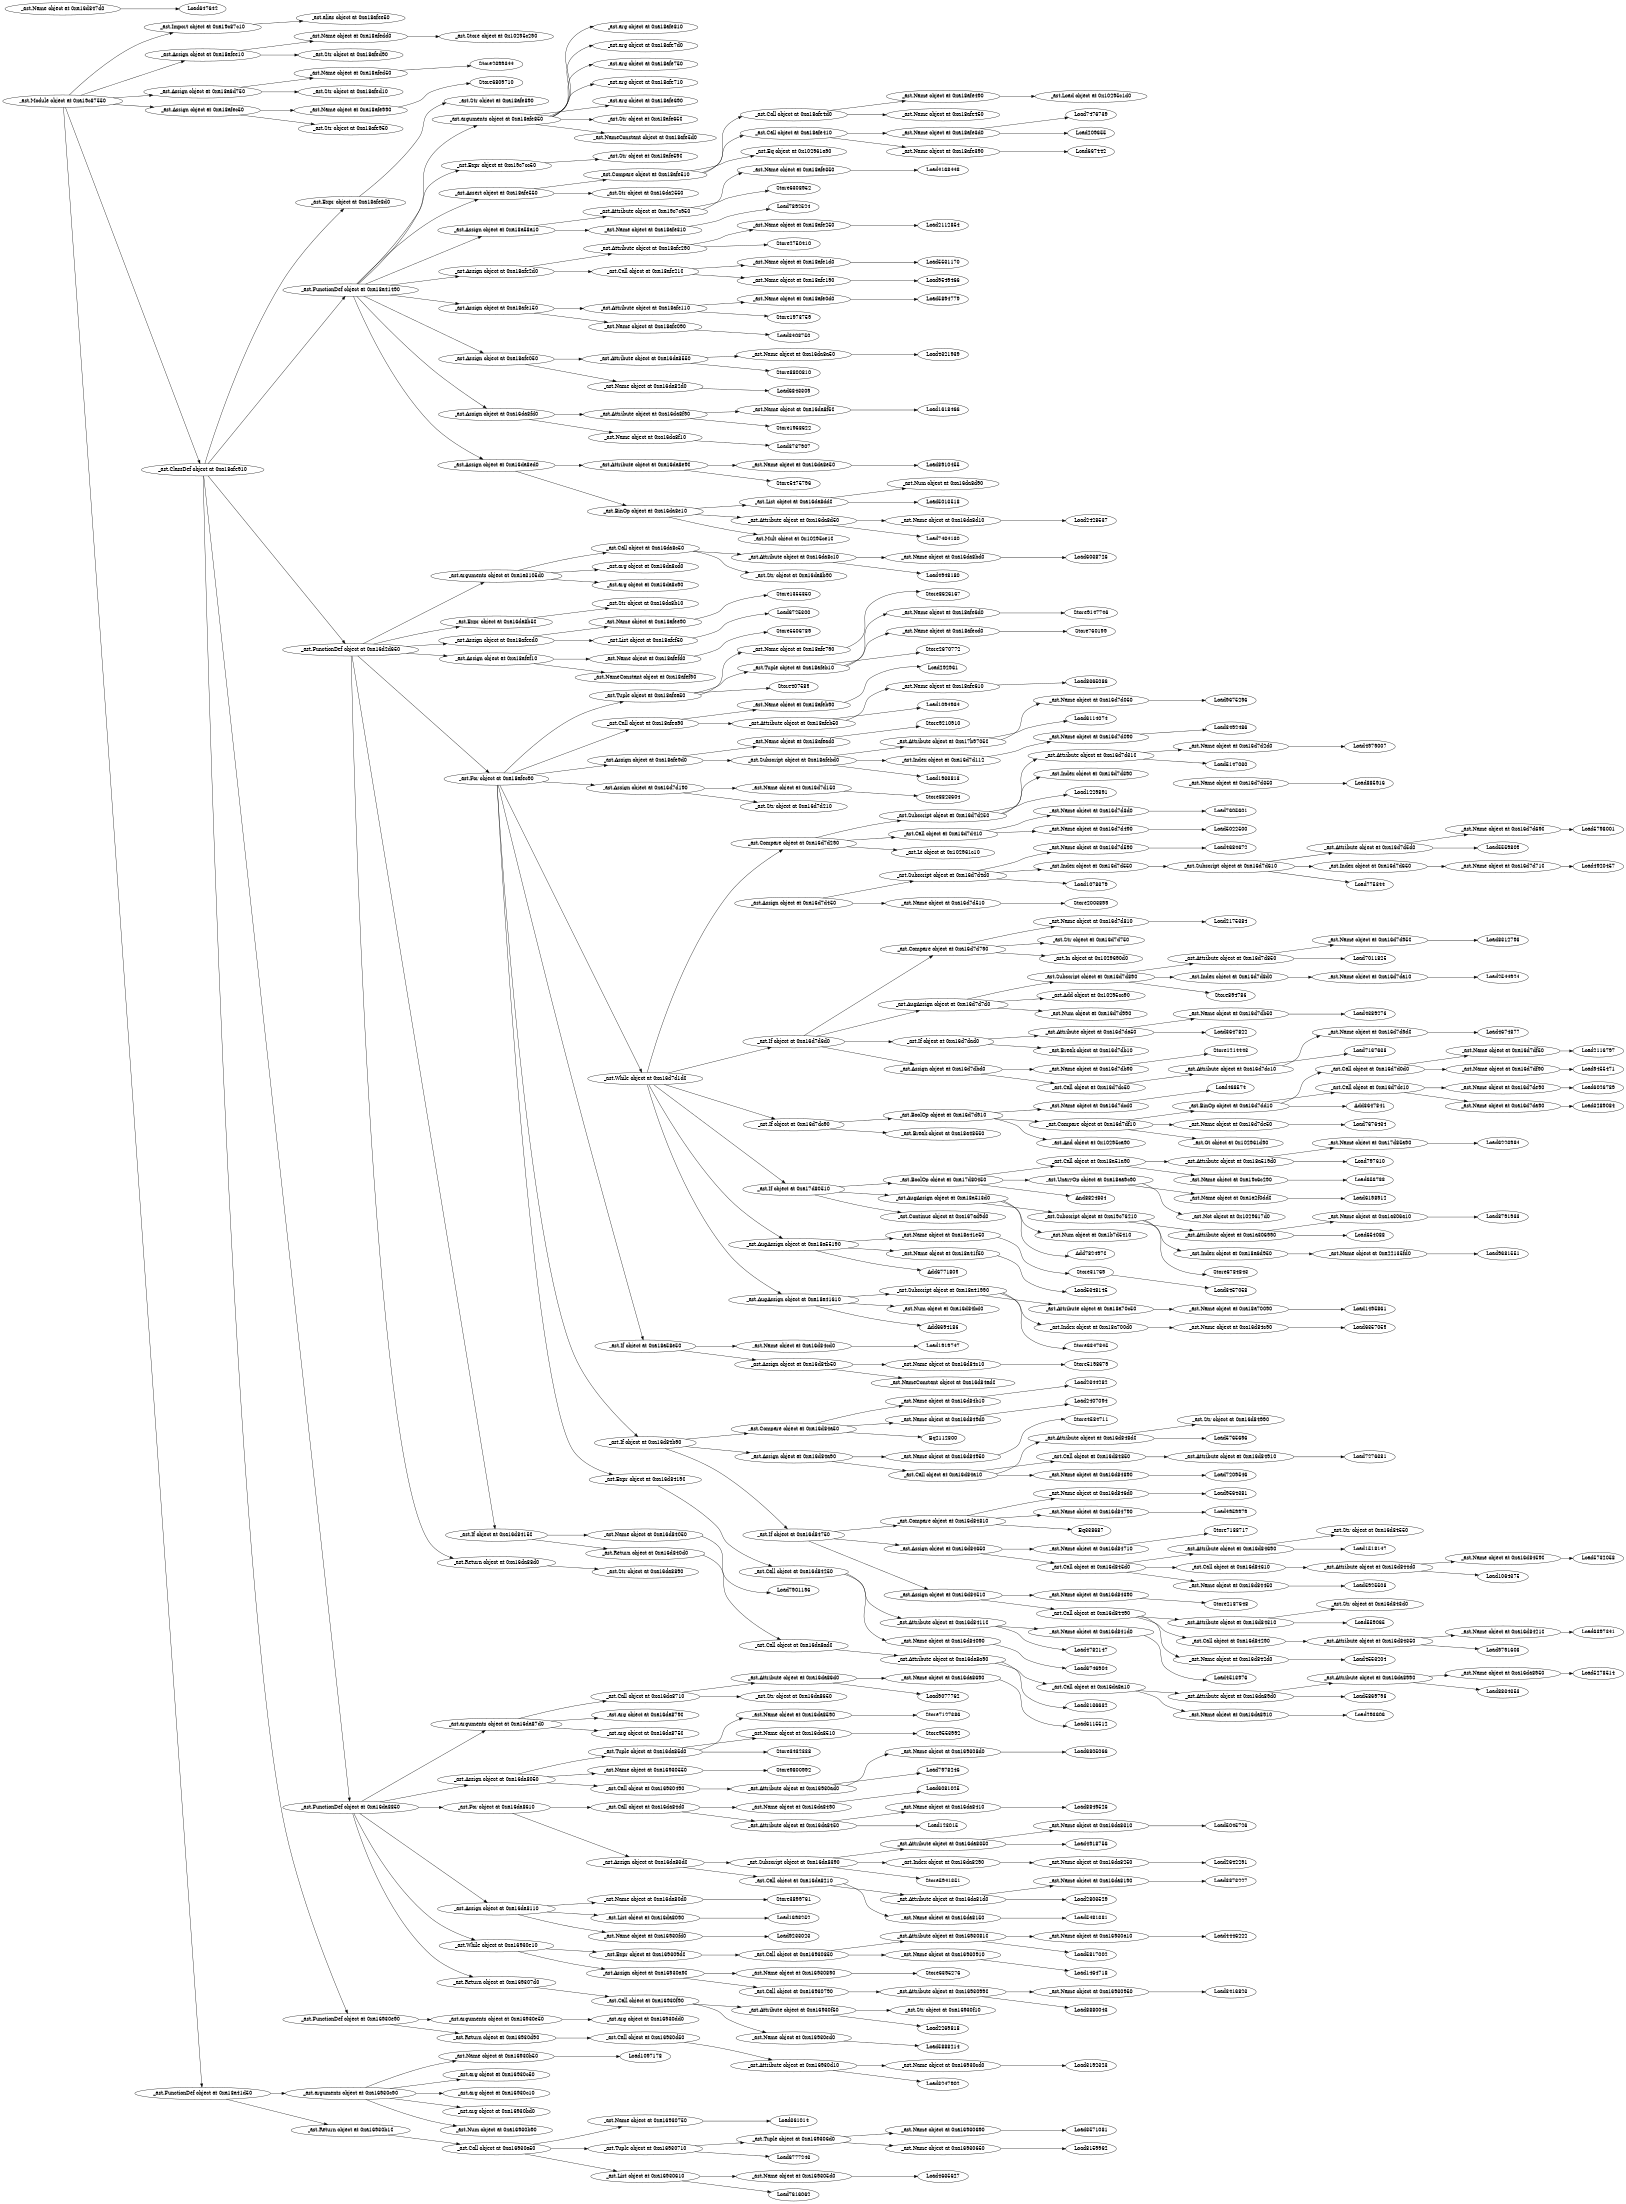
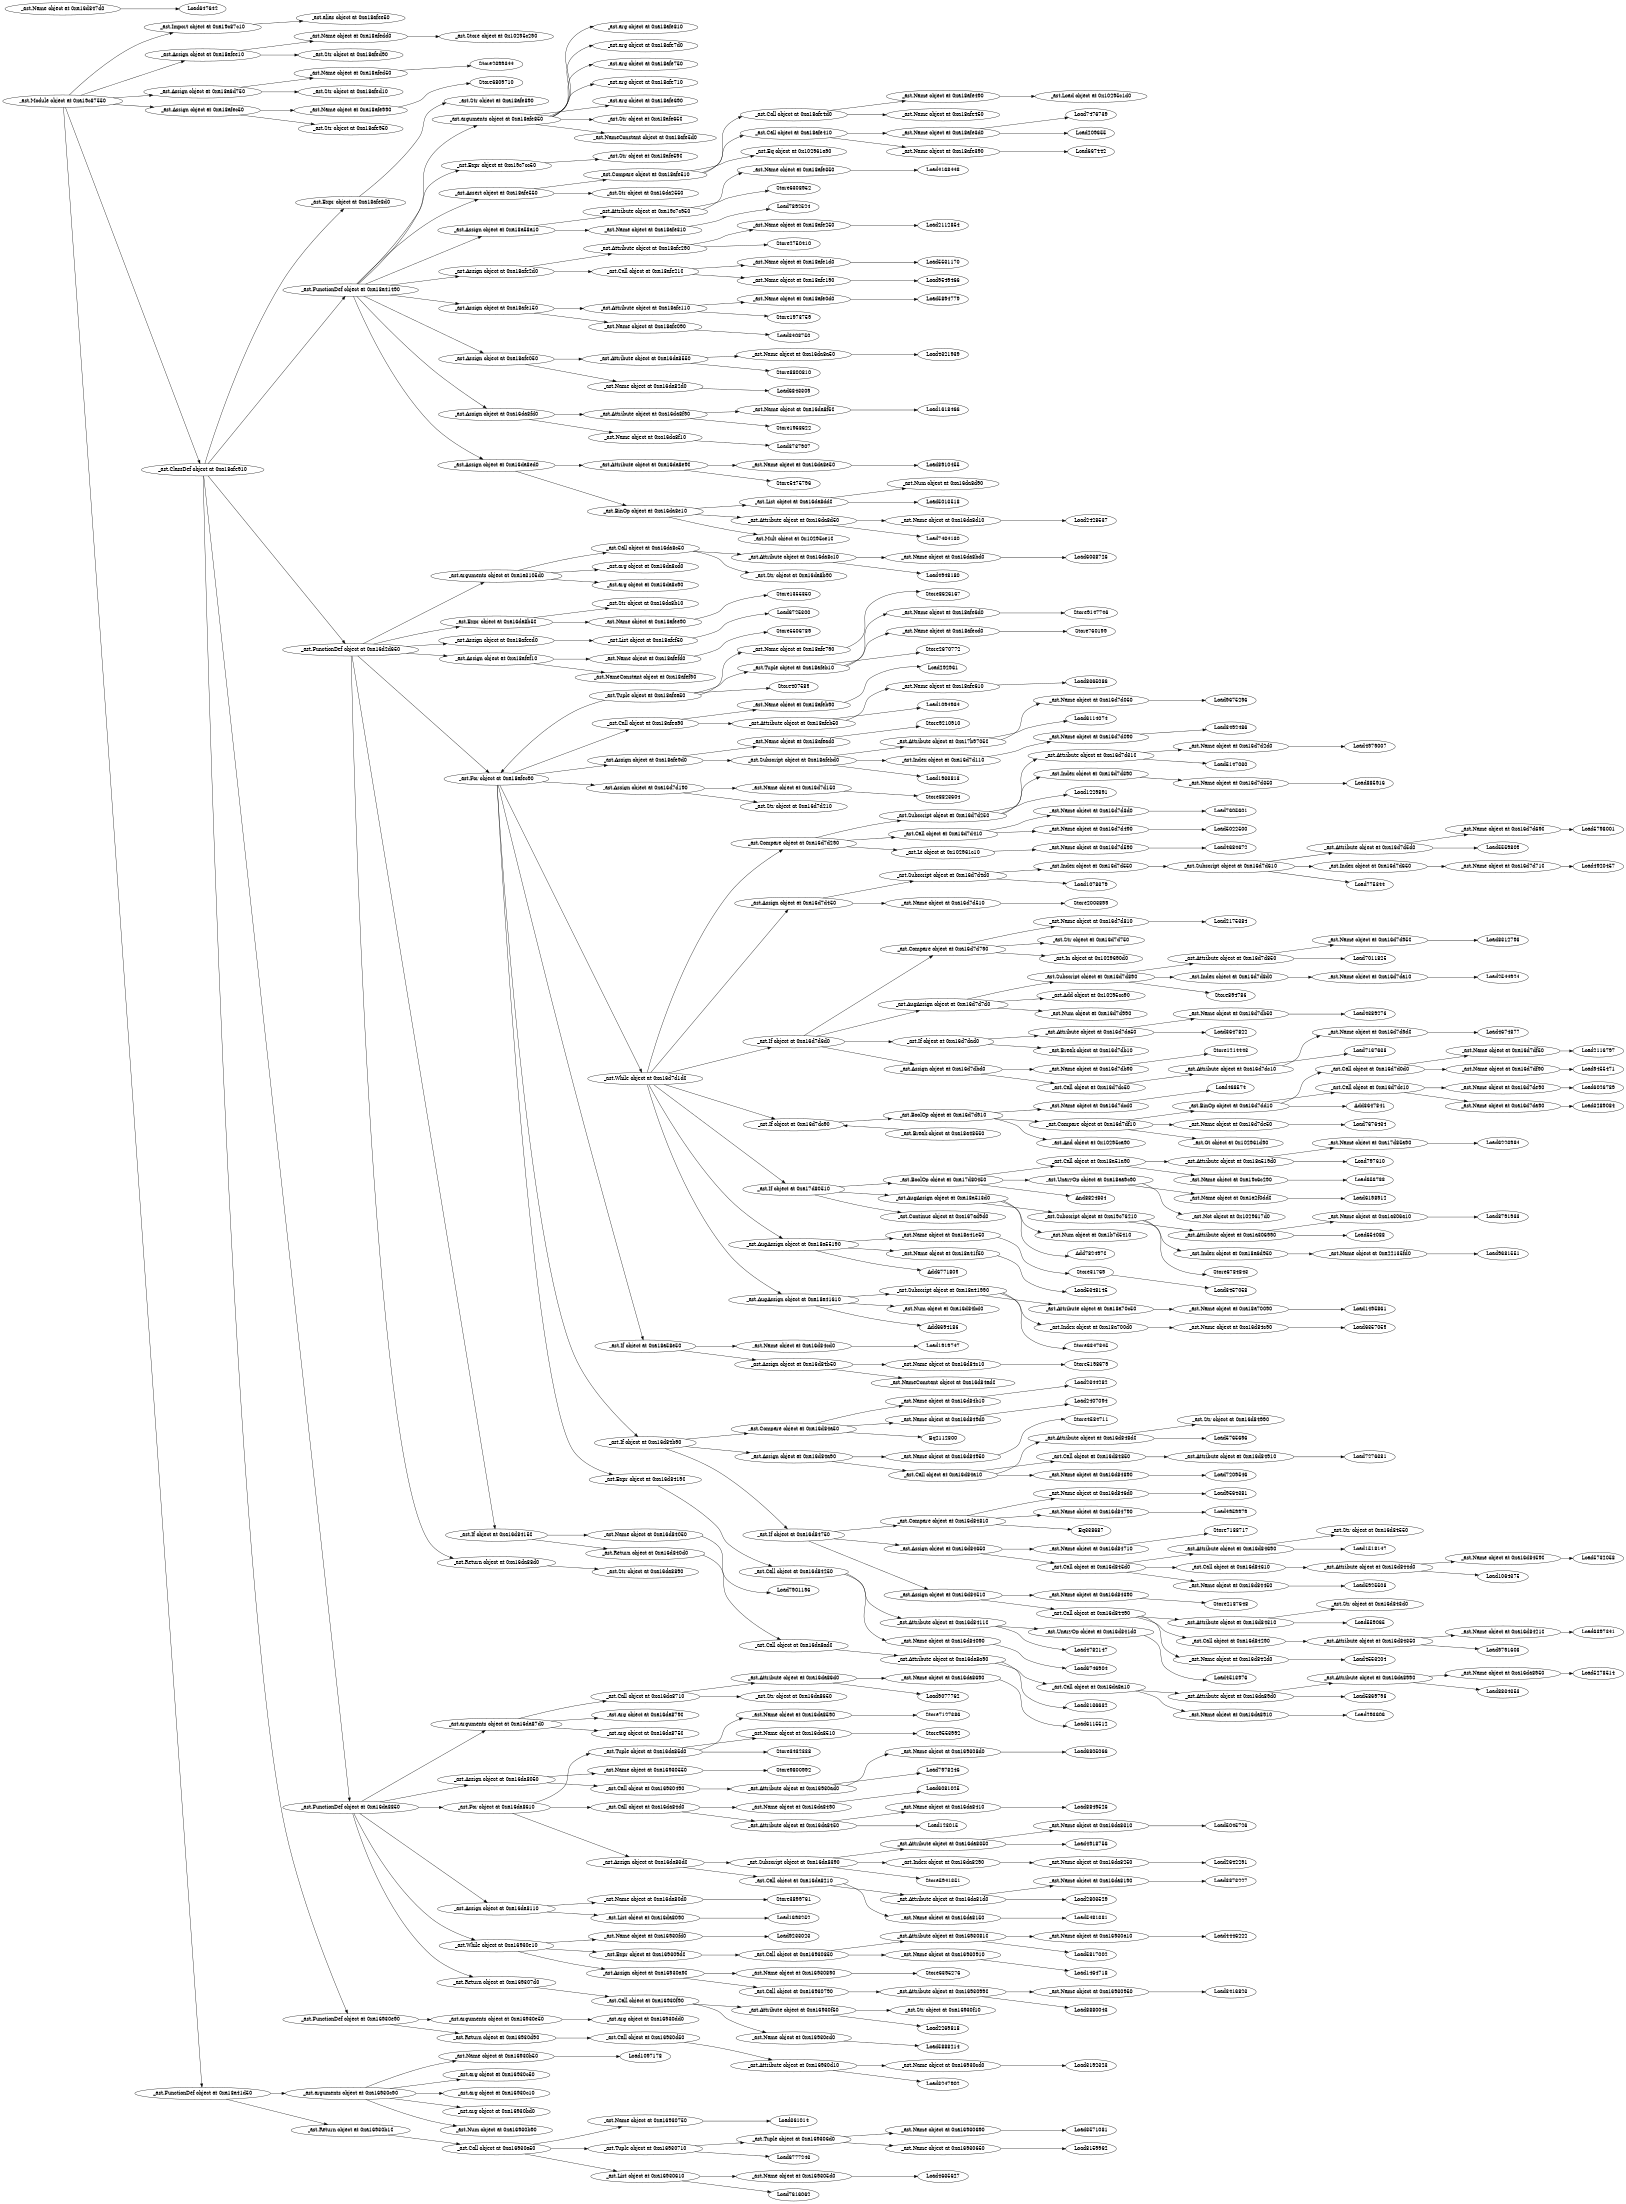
edge "_ast.Assign object at 0xa18afeed0" -> "_ast.Name object at 0xa18afee90": now "_ast.Expr object at 0xa16da8b50" -> "_ast.Name object at 0xa18afee90"
edge "_ast.For object at 0xa18afec90" -> "_ast.Tuple object at 0xa18afea50": reversed
node "_ast.Index object at 0xa16d7d112": label "_ast.Index object at 0xa16d7d112" -> "_ast.Index object at 0xa16d7d110"
edge "_ast.Index object at 0xa16d7d390" -> "_ast.Name object at 0xa16d7d350": added
edge "_ast.Subscript object at 0xa16d7d4d0" -> "_ast.Name object at 0xa16d7d590": now "_ast.Lt object at 0x102961c10" -> "_ast.Name object at 0xa16d7d590"
edge "_ast.While object at 0xa16d7d1d0" -> "_ast.Assign object at 0xa16d7d450": added
edge "_ast.If object at 0xa16d7dc90" -> "_ast.Break object at 0xa18a48550": reversed
node "_ast.Name object at 0xa16d841d0": label "_ast.Name object at 0xa16d841d0" -> "_ast.UnaryOp object at 0xa16d841d0"
edge "_ast.Assign object at 0xa16da8050" -> "_ast.Tuple object at 0xa16da85d0": now "_ast.For object at 0xa16da8610" -> "_ast.Tuple object at 0xa16da85d0"
edge "_ast.Assign object at 0xa16da8110" -> "_ast.Name object at 0xa16930fd0": now "_ast.While object at 0xa16930e10" -> "_ast.Name object at 0xa16930fd0"
